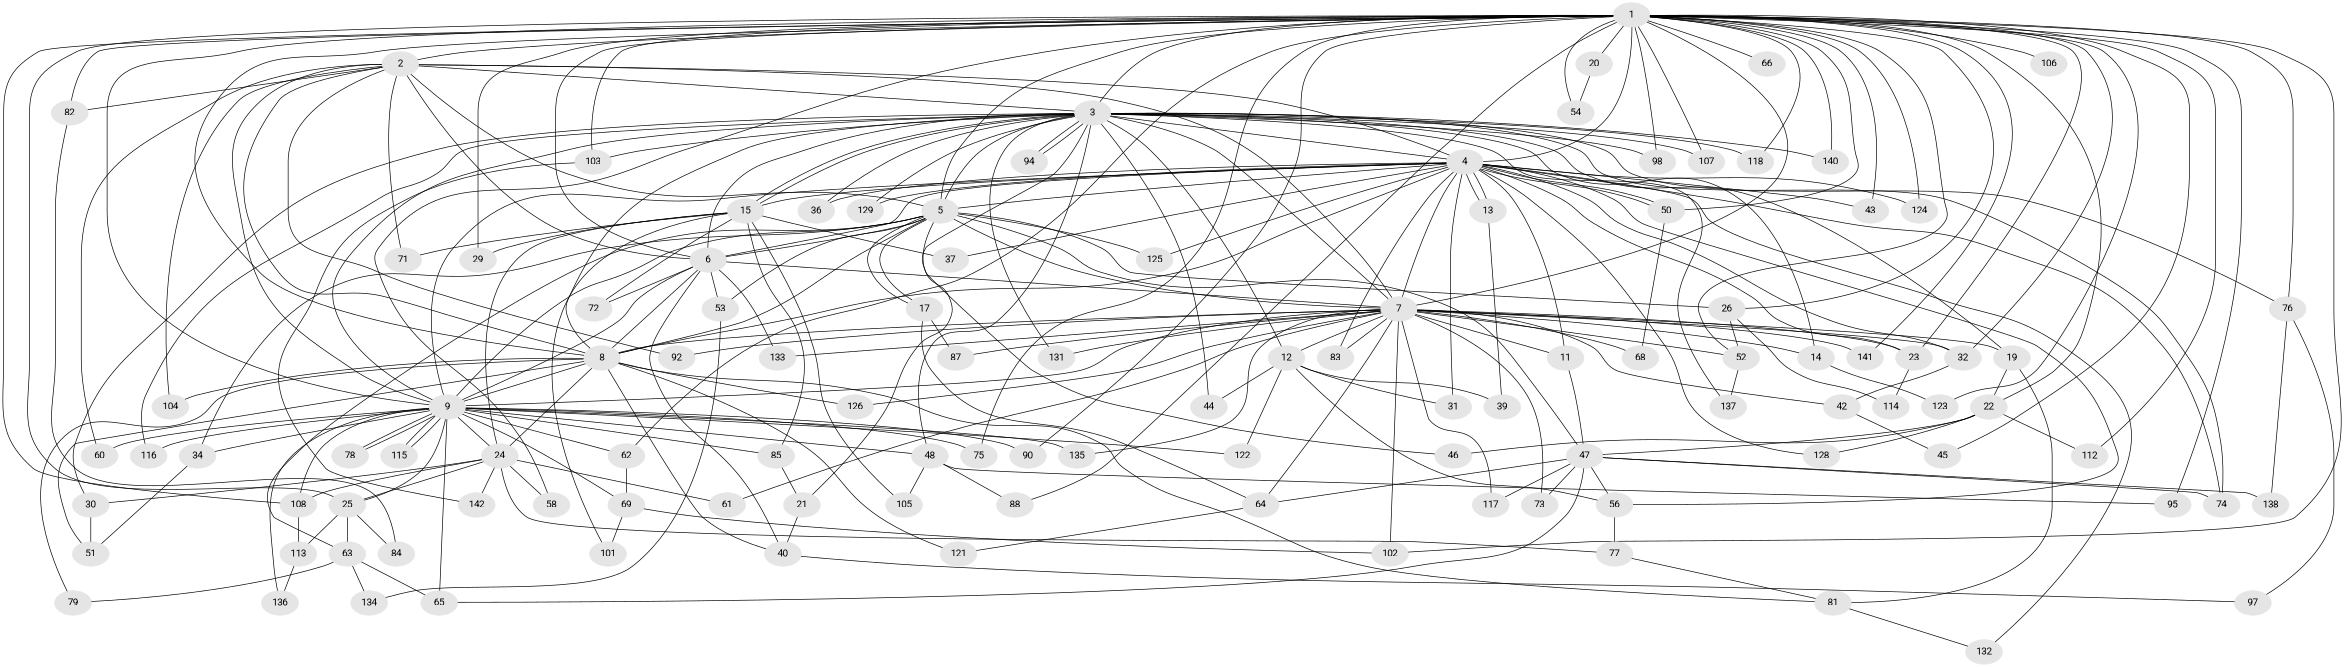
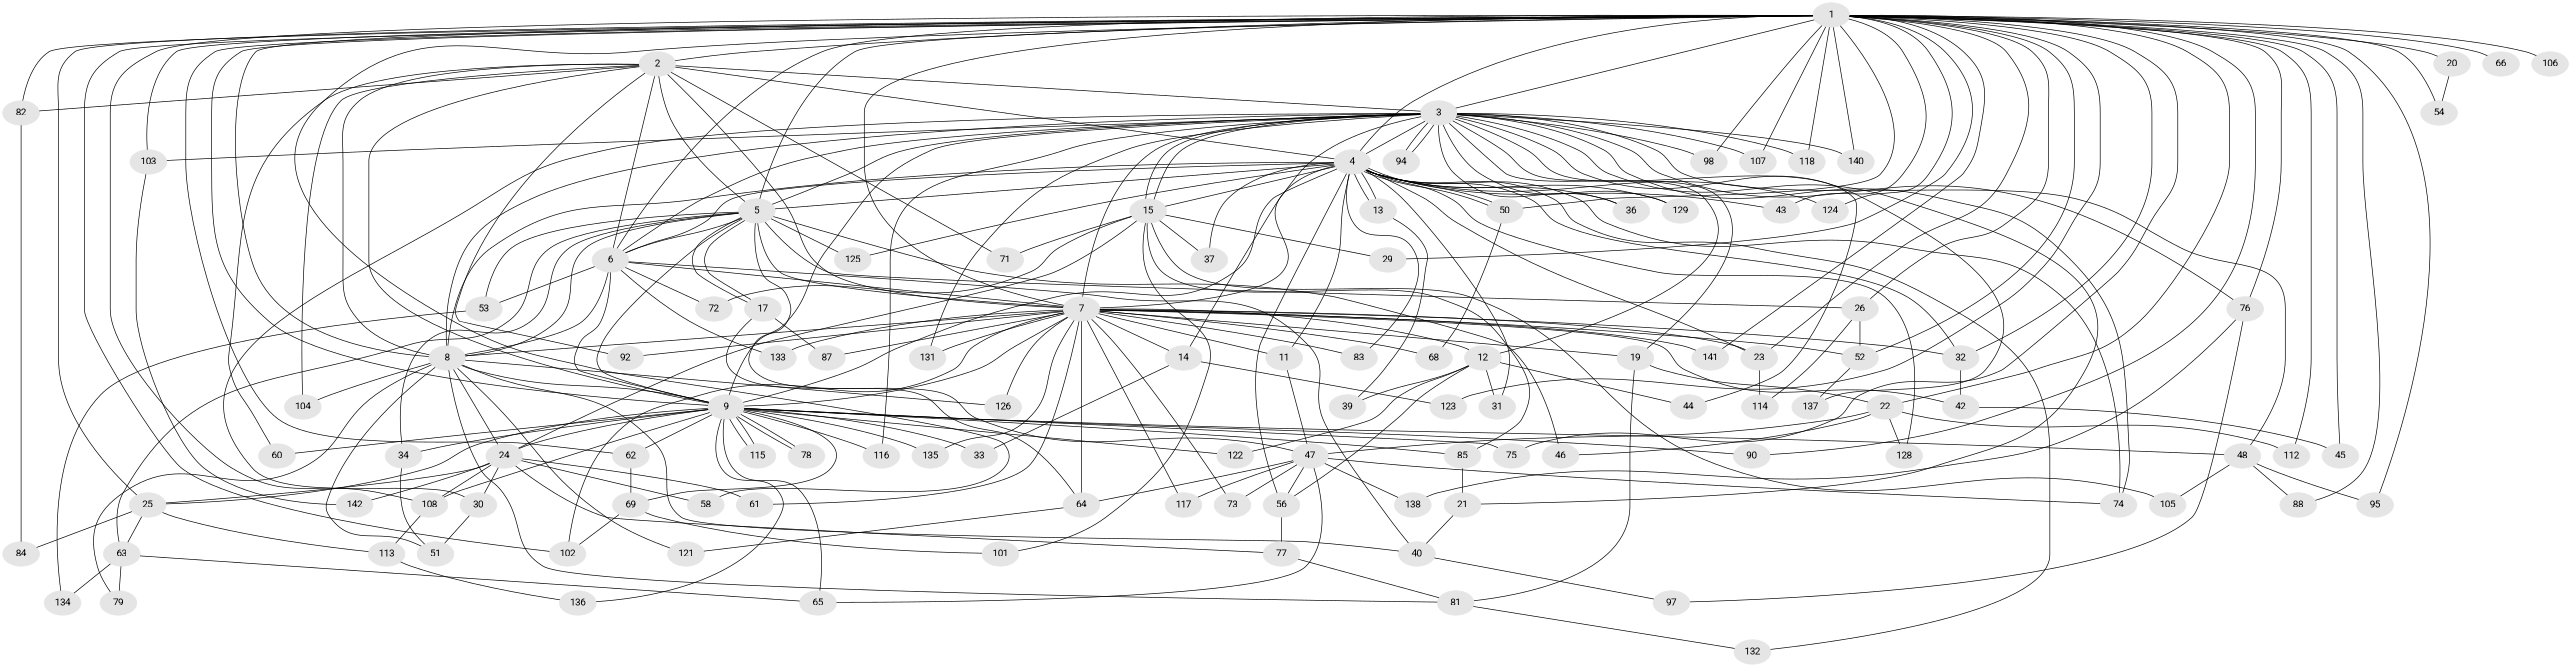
node "33": added
